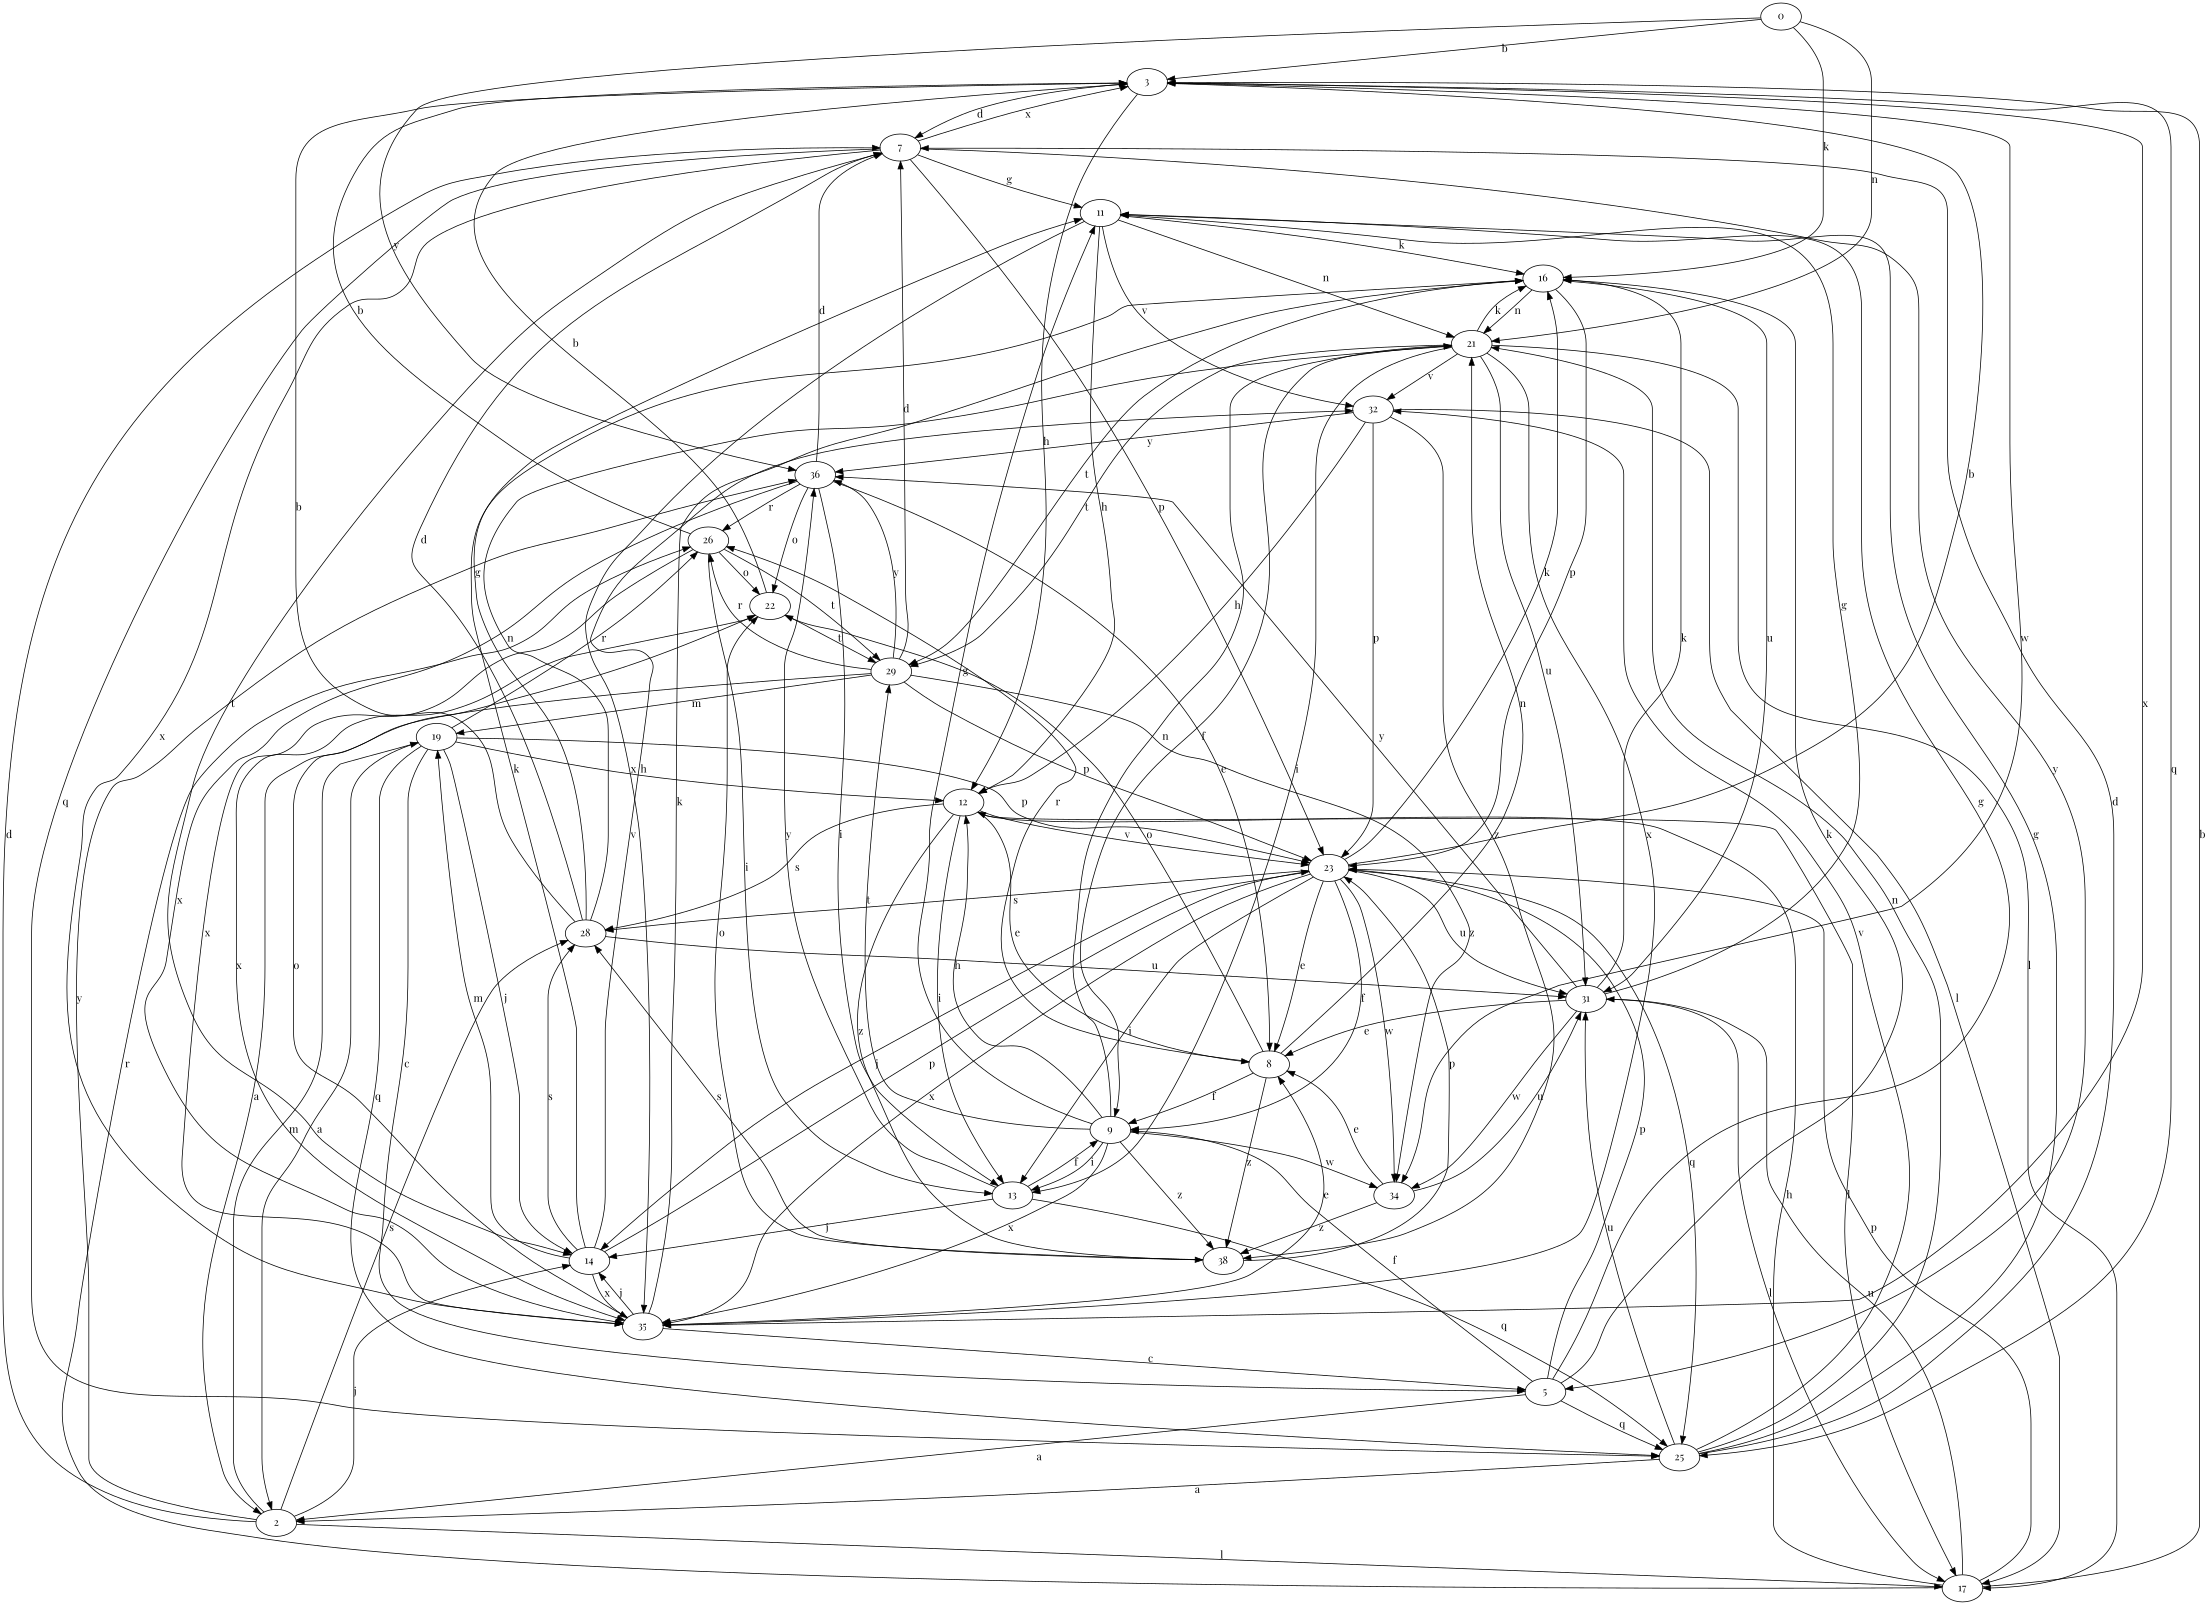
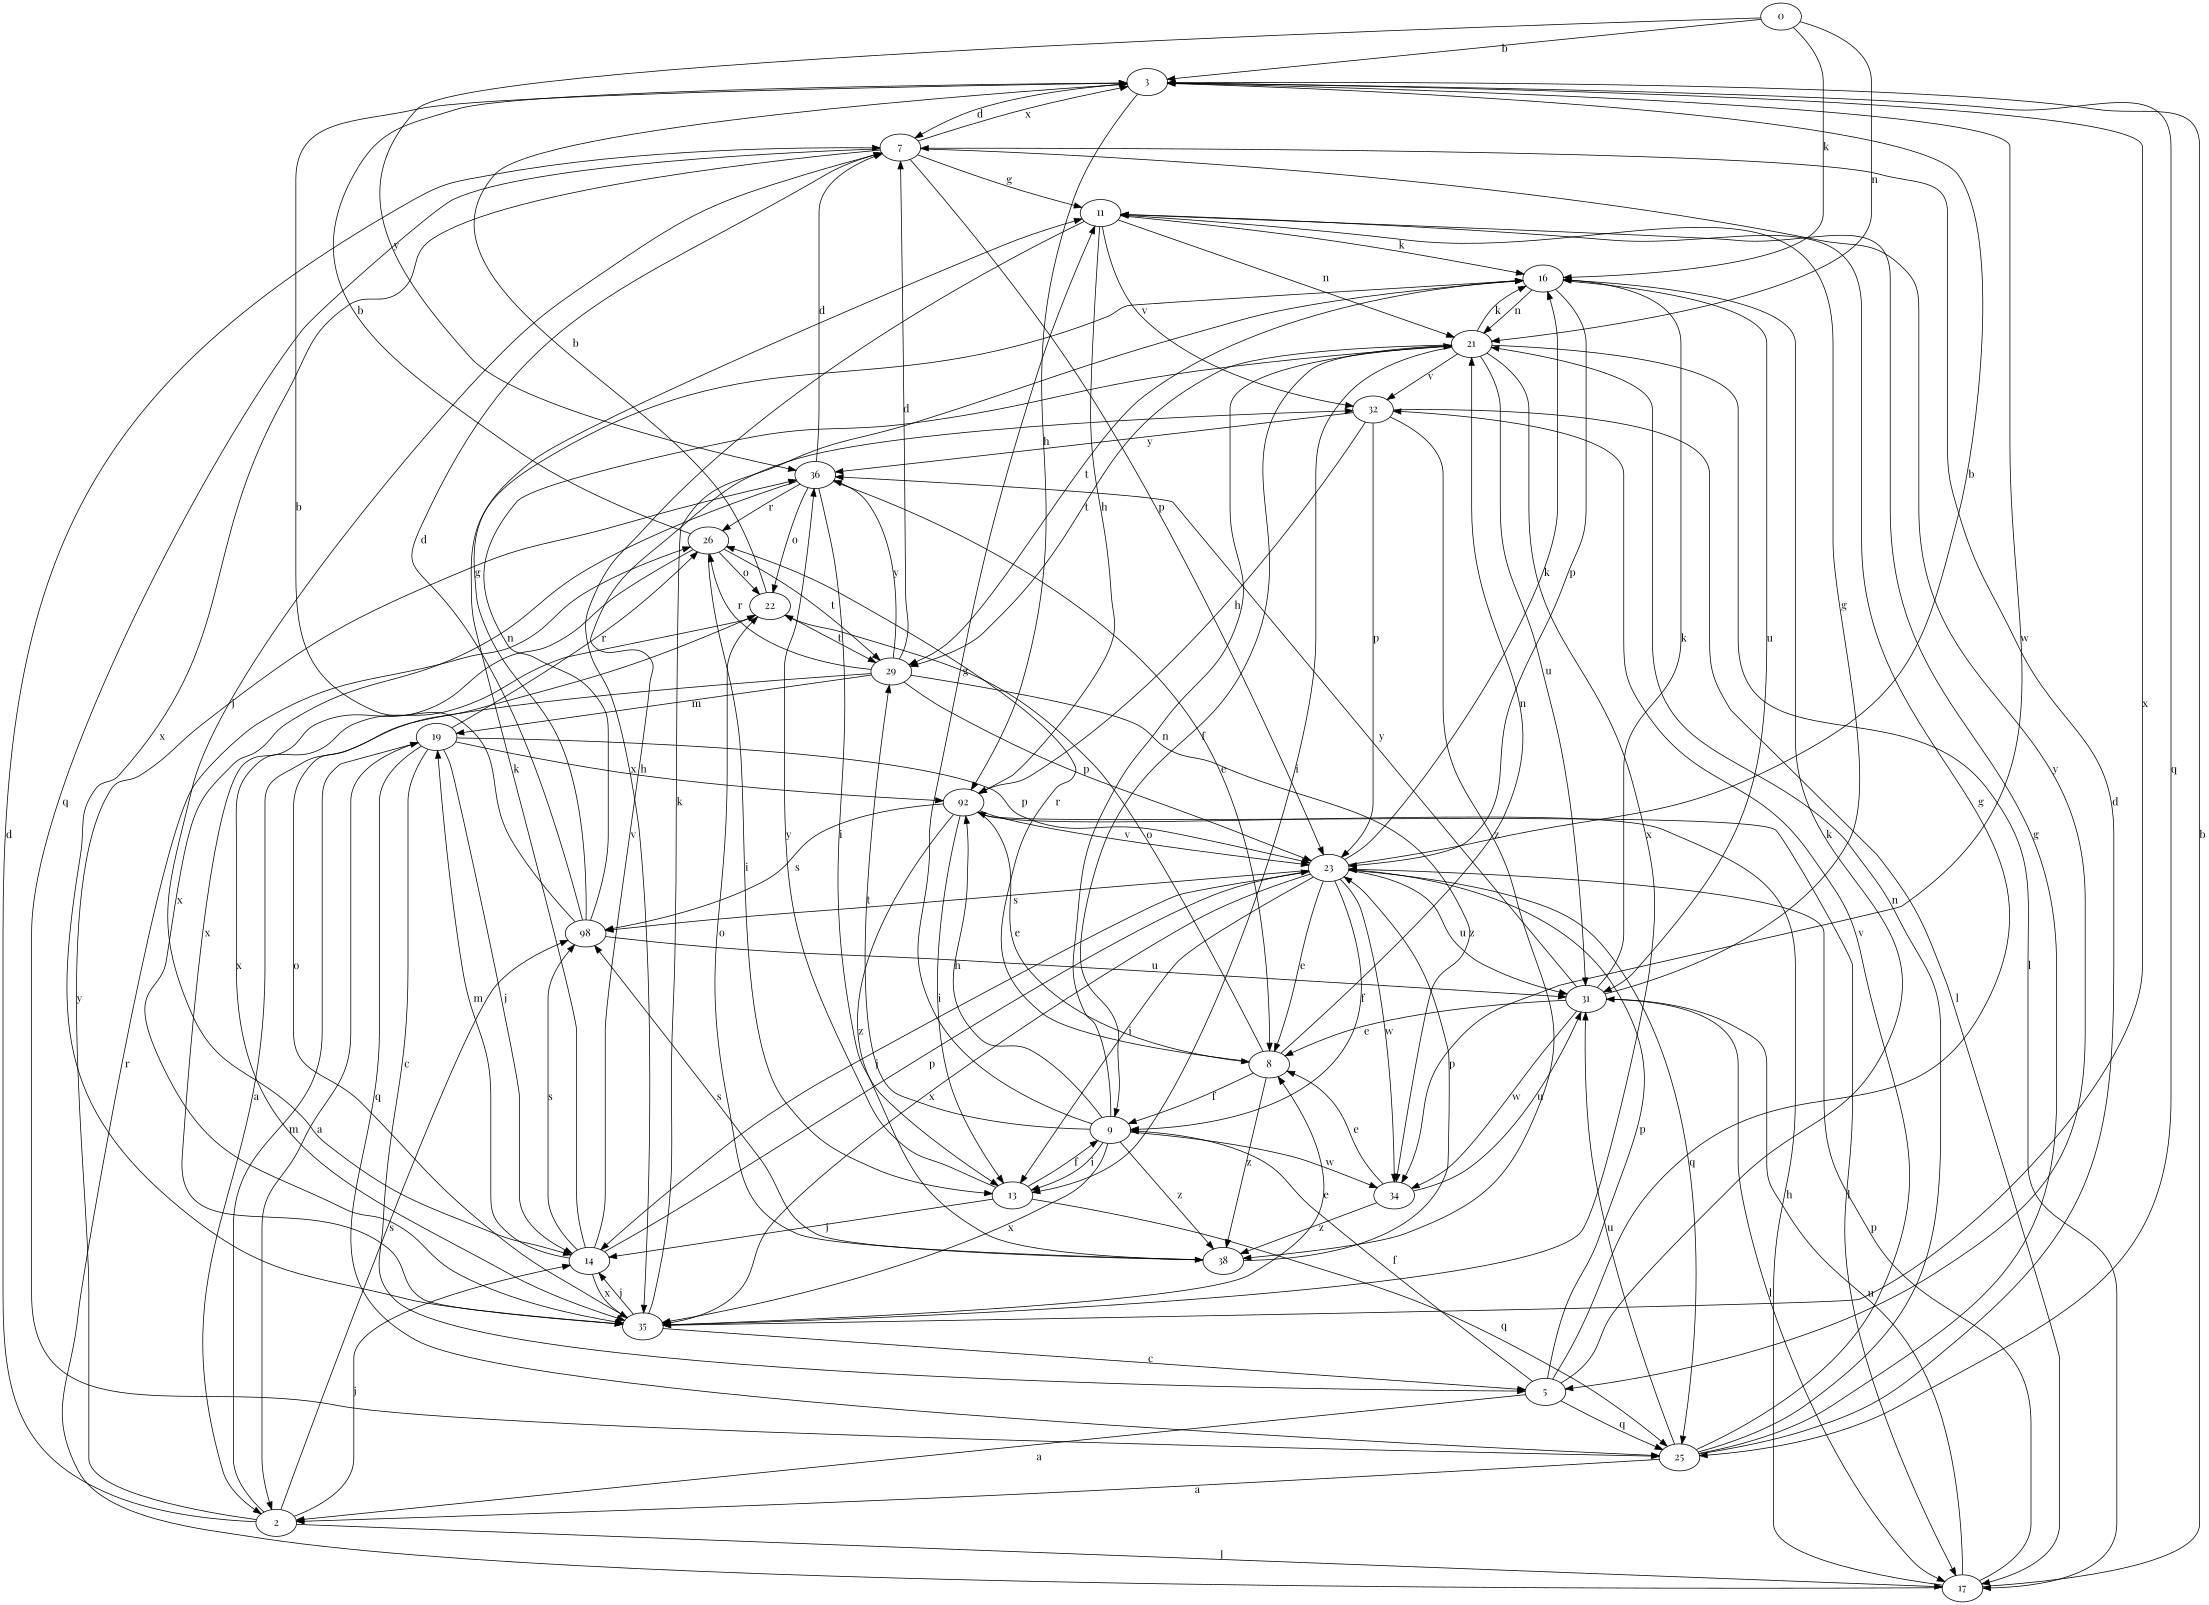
edge "7" -> "14": label "t" -> "j"
node "12": label "12" -> "92"
node "28": label "28" -> "98"
